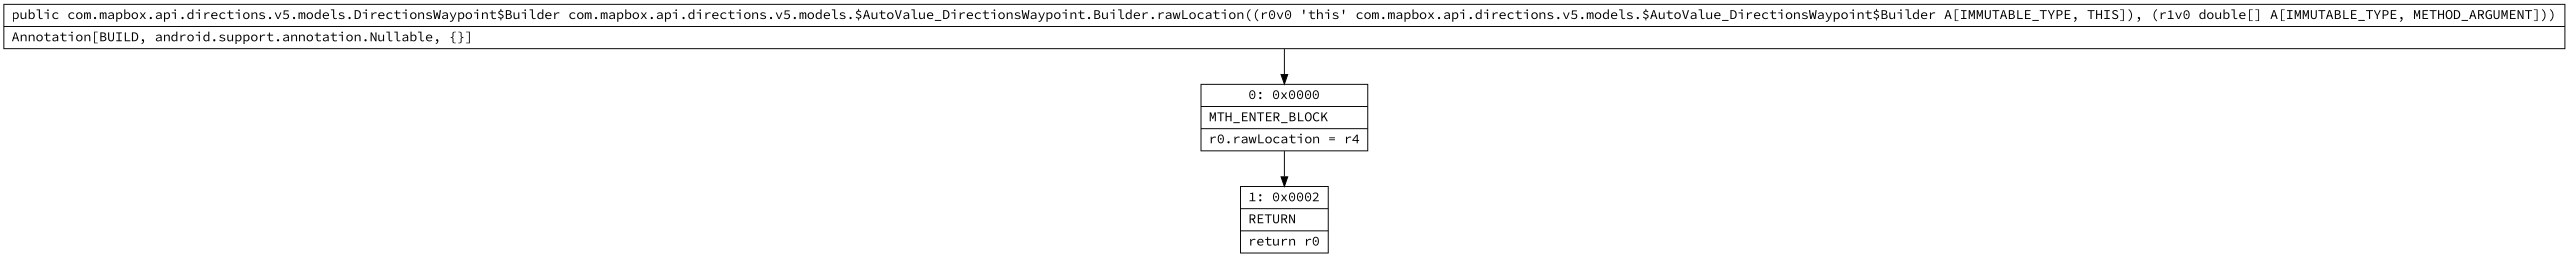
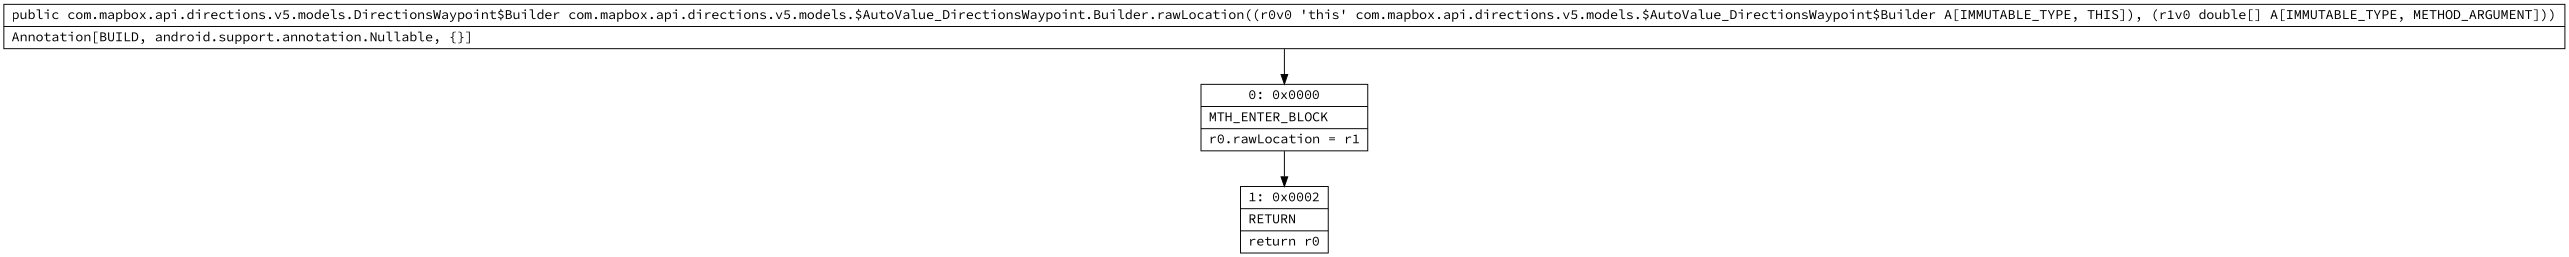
node "0: 0x0000": text "r0.rawLocation = r4" -> "r0.rawLocation = r1"
